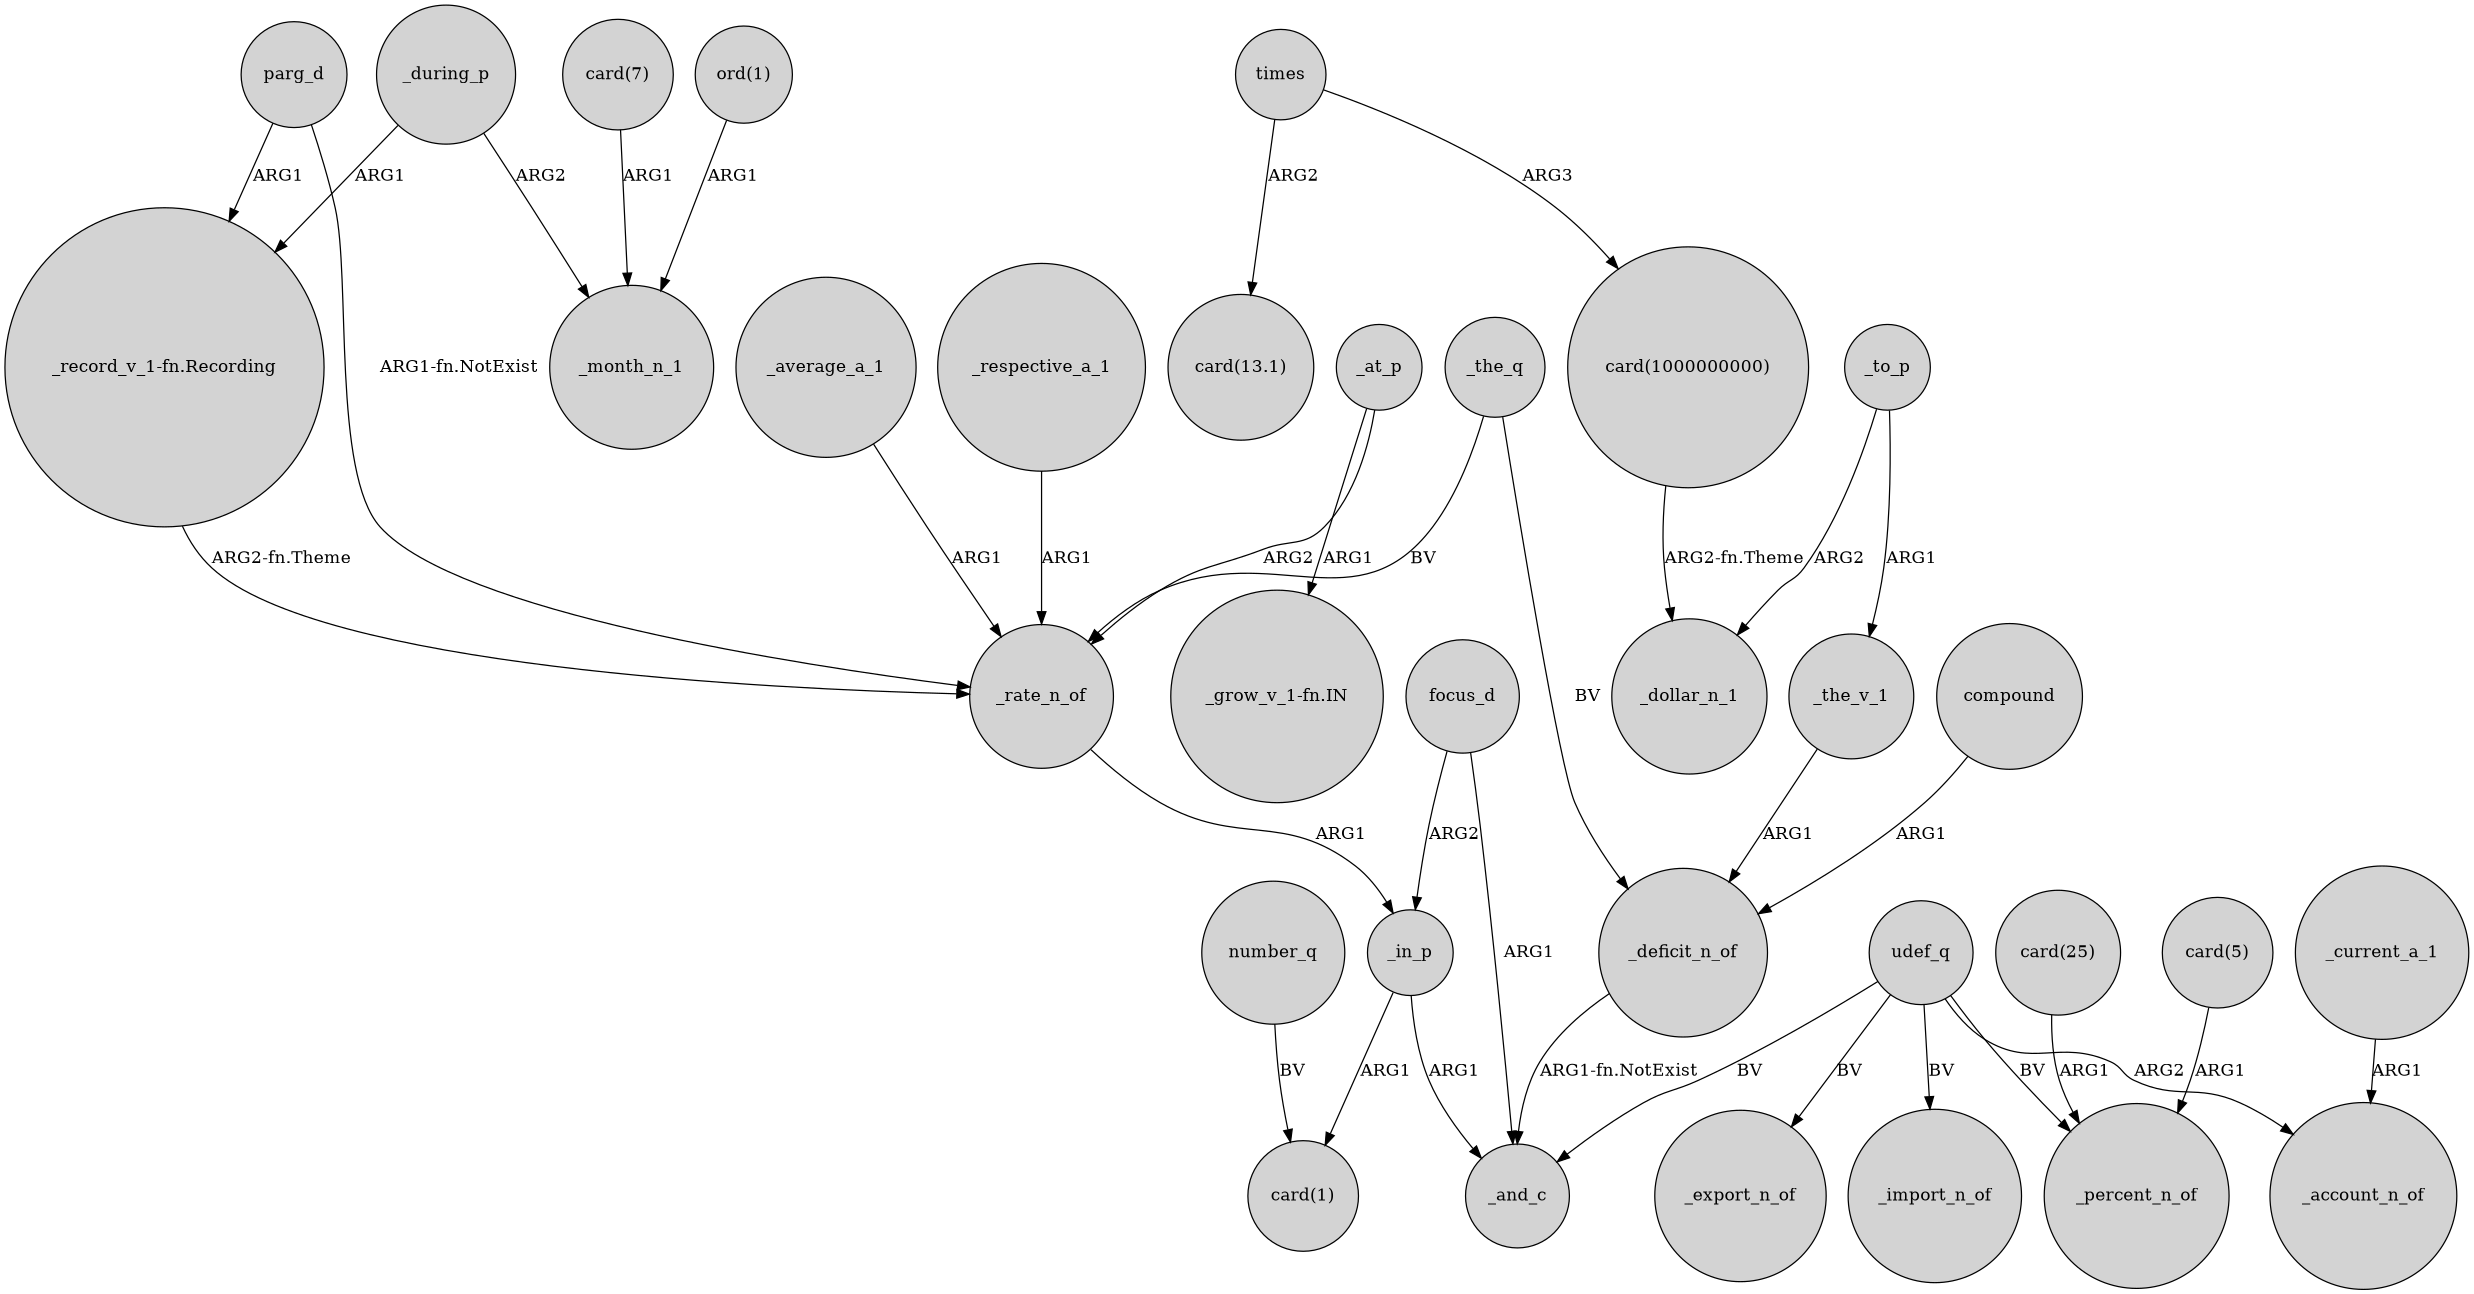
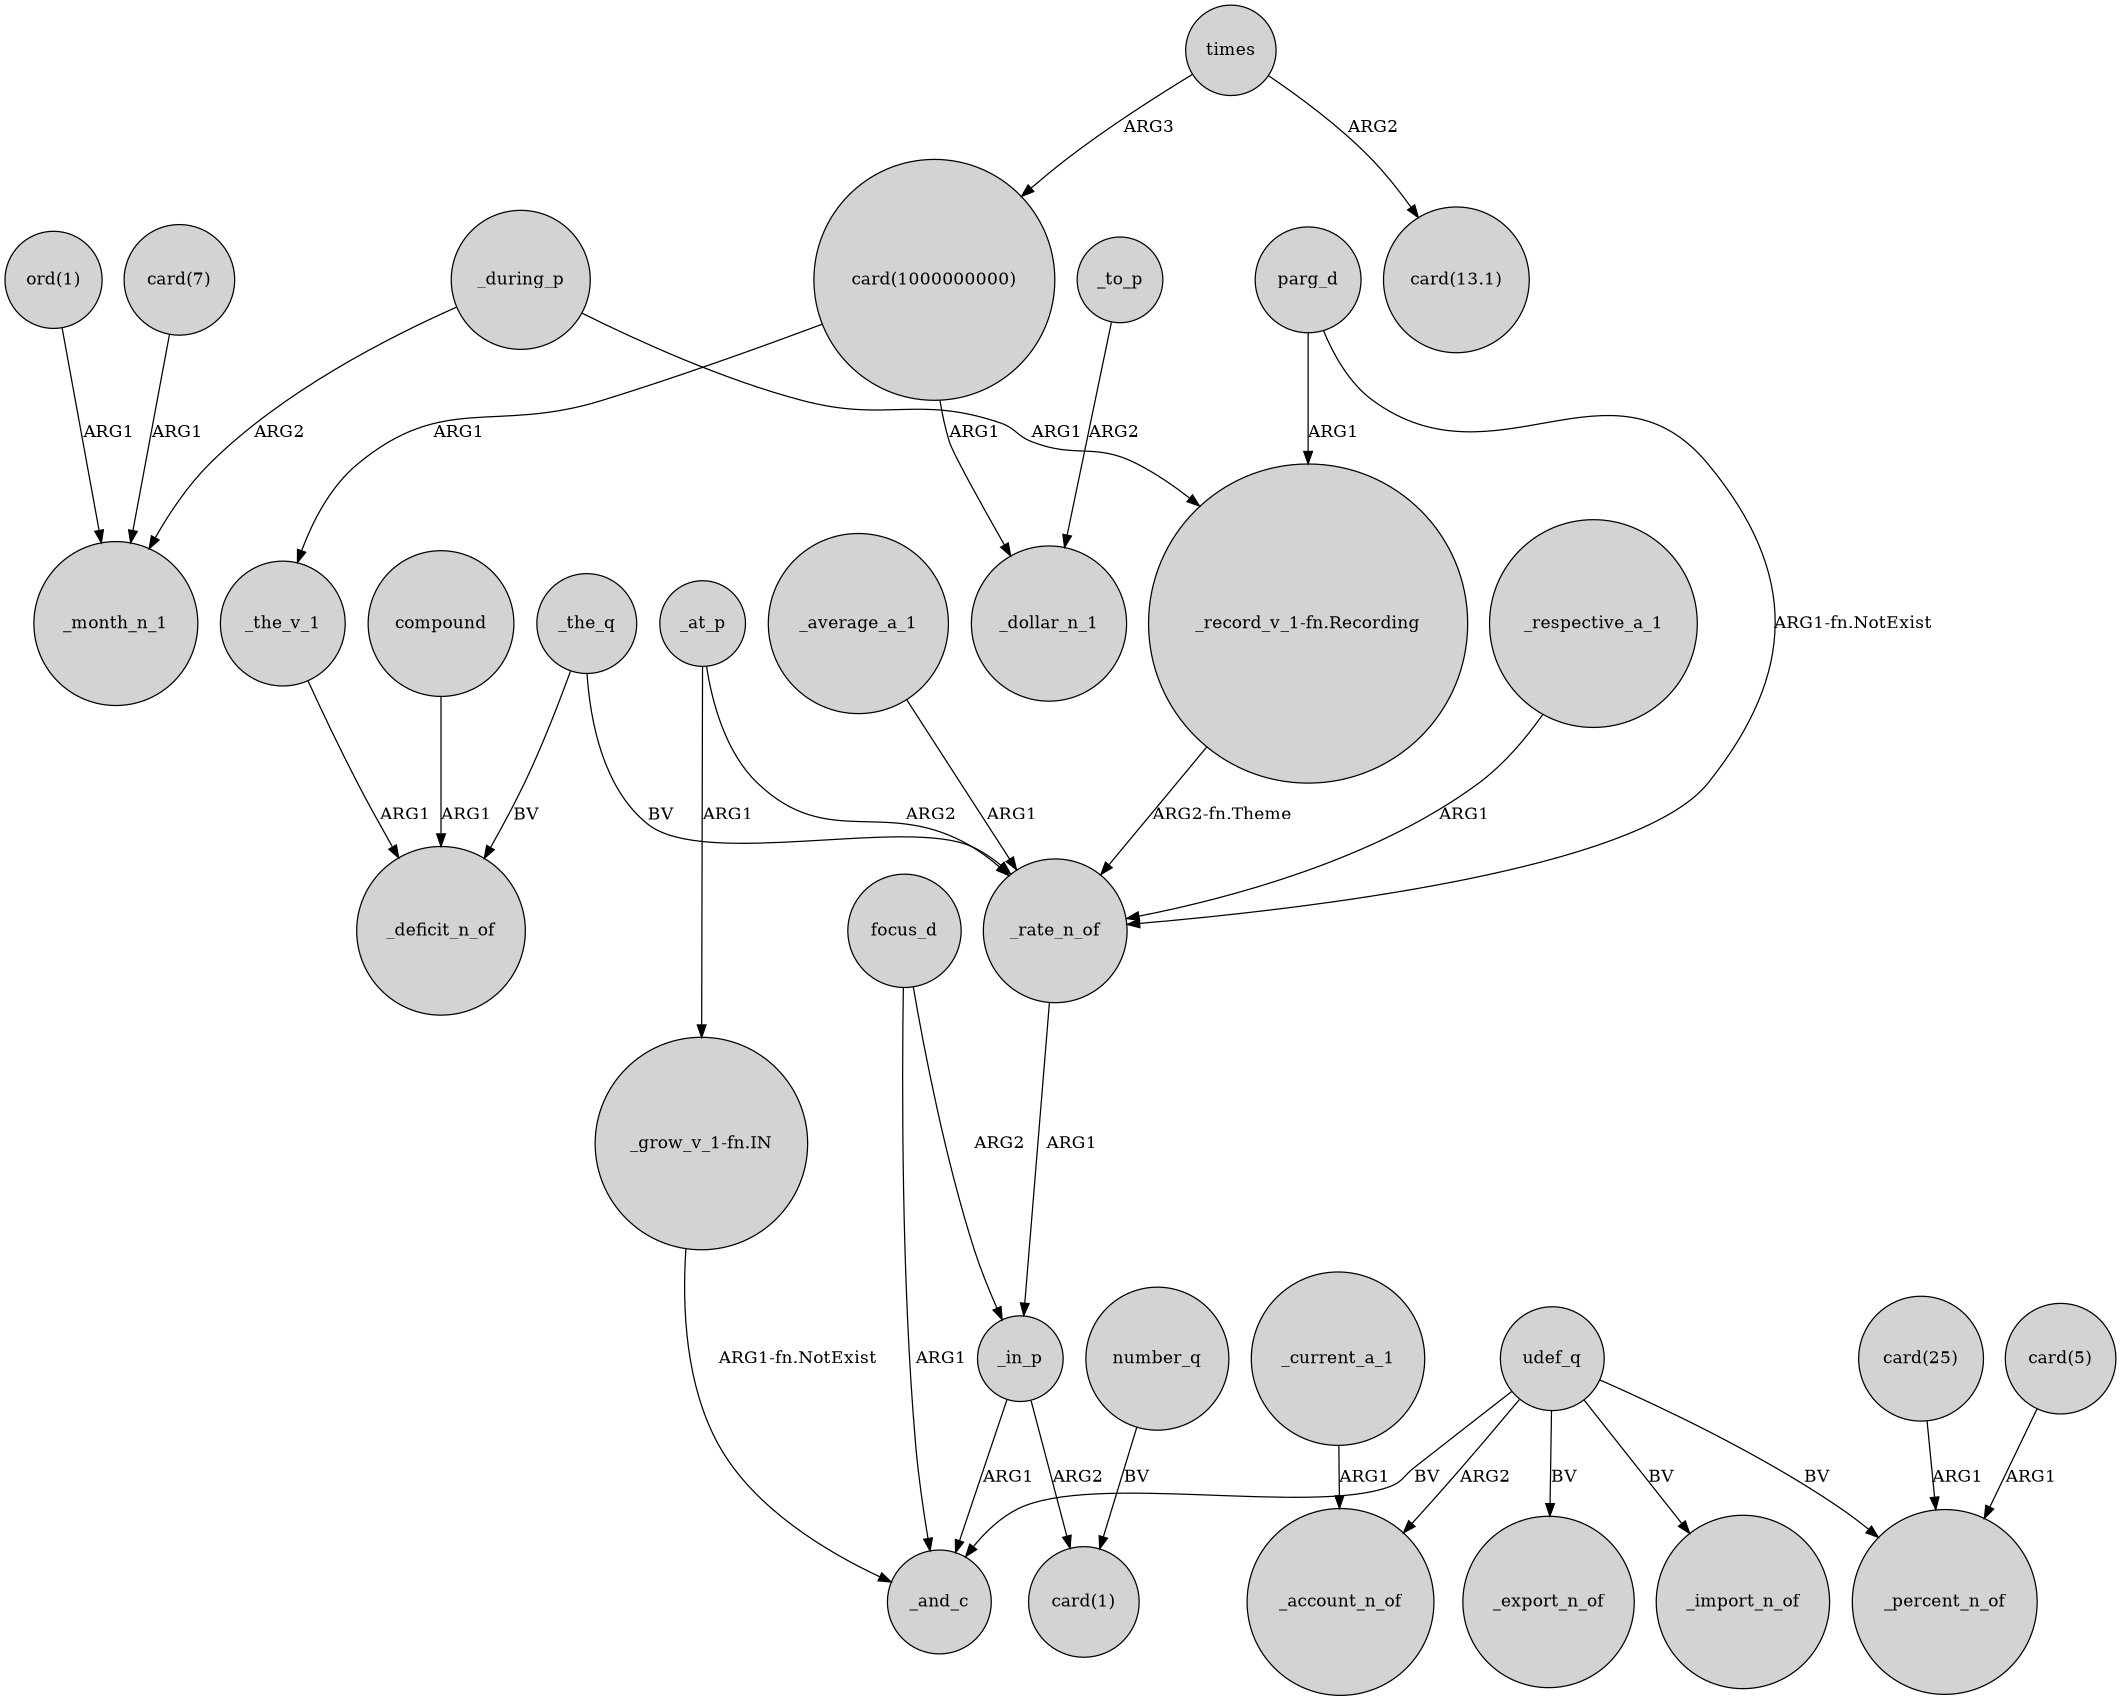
edge "_to_p" -> "_the_v_1": now "card(1000000000)" -> "_the_v_1"
edge "card(1000000000)" -> "_dollar_n_1": label "ARG2-fn.Theme" -> "ARG1"
edge "_deficit_n_of" -> "_and_c": now "_grow_v_1-fn.IN" -> "_and_c"
edge "_in_p" -> "card(1)": label "ARG1" -> "ARG2"
